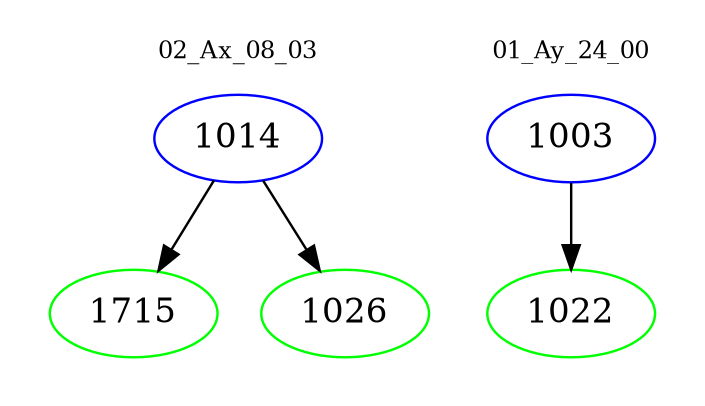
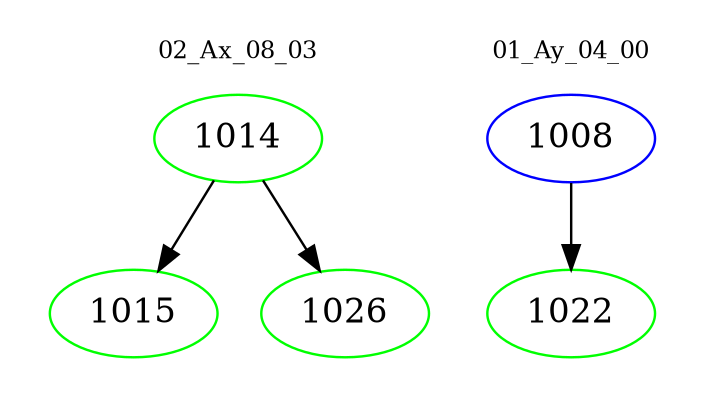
cluster "01_Ay_24_00": label "01_Ay_24_00" -> "01_Ay_04_00"
node "1014": color blue -> green
node "1003": label "1003" -> "1008"
node "1715": label "1715" -> "1015"
